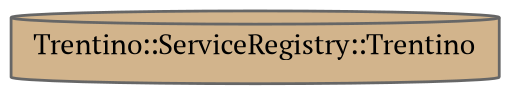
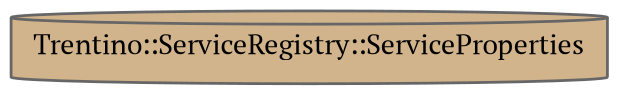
node "Trentino::ServiceRegistry::Trentino": label "Trentino::ServiceRegistry::Trentino" -> "Trentino::ServiceRegistry::ServiceProperties"
